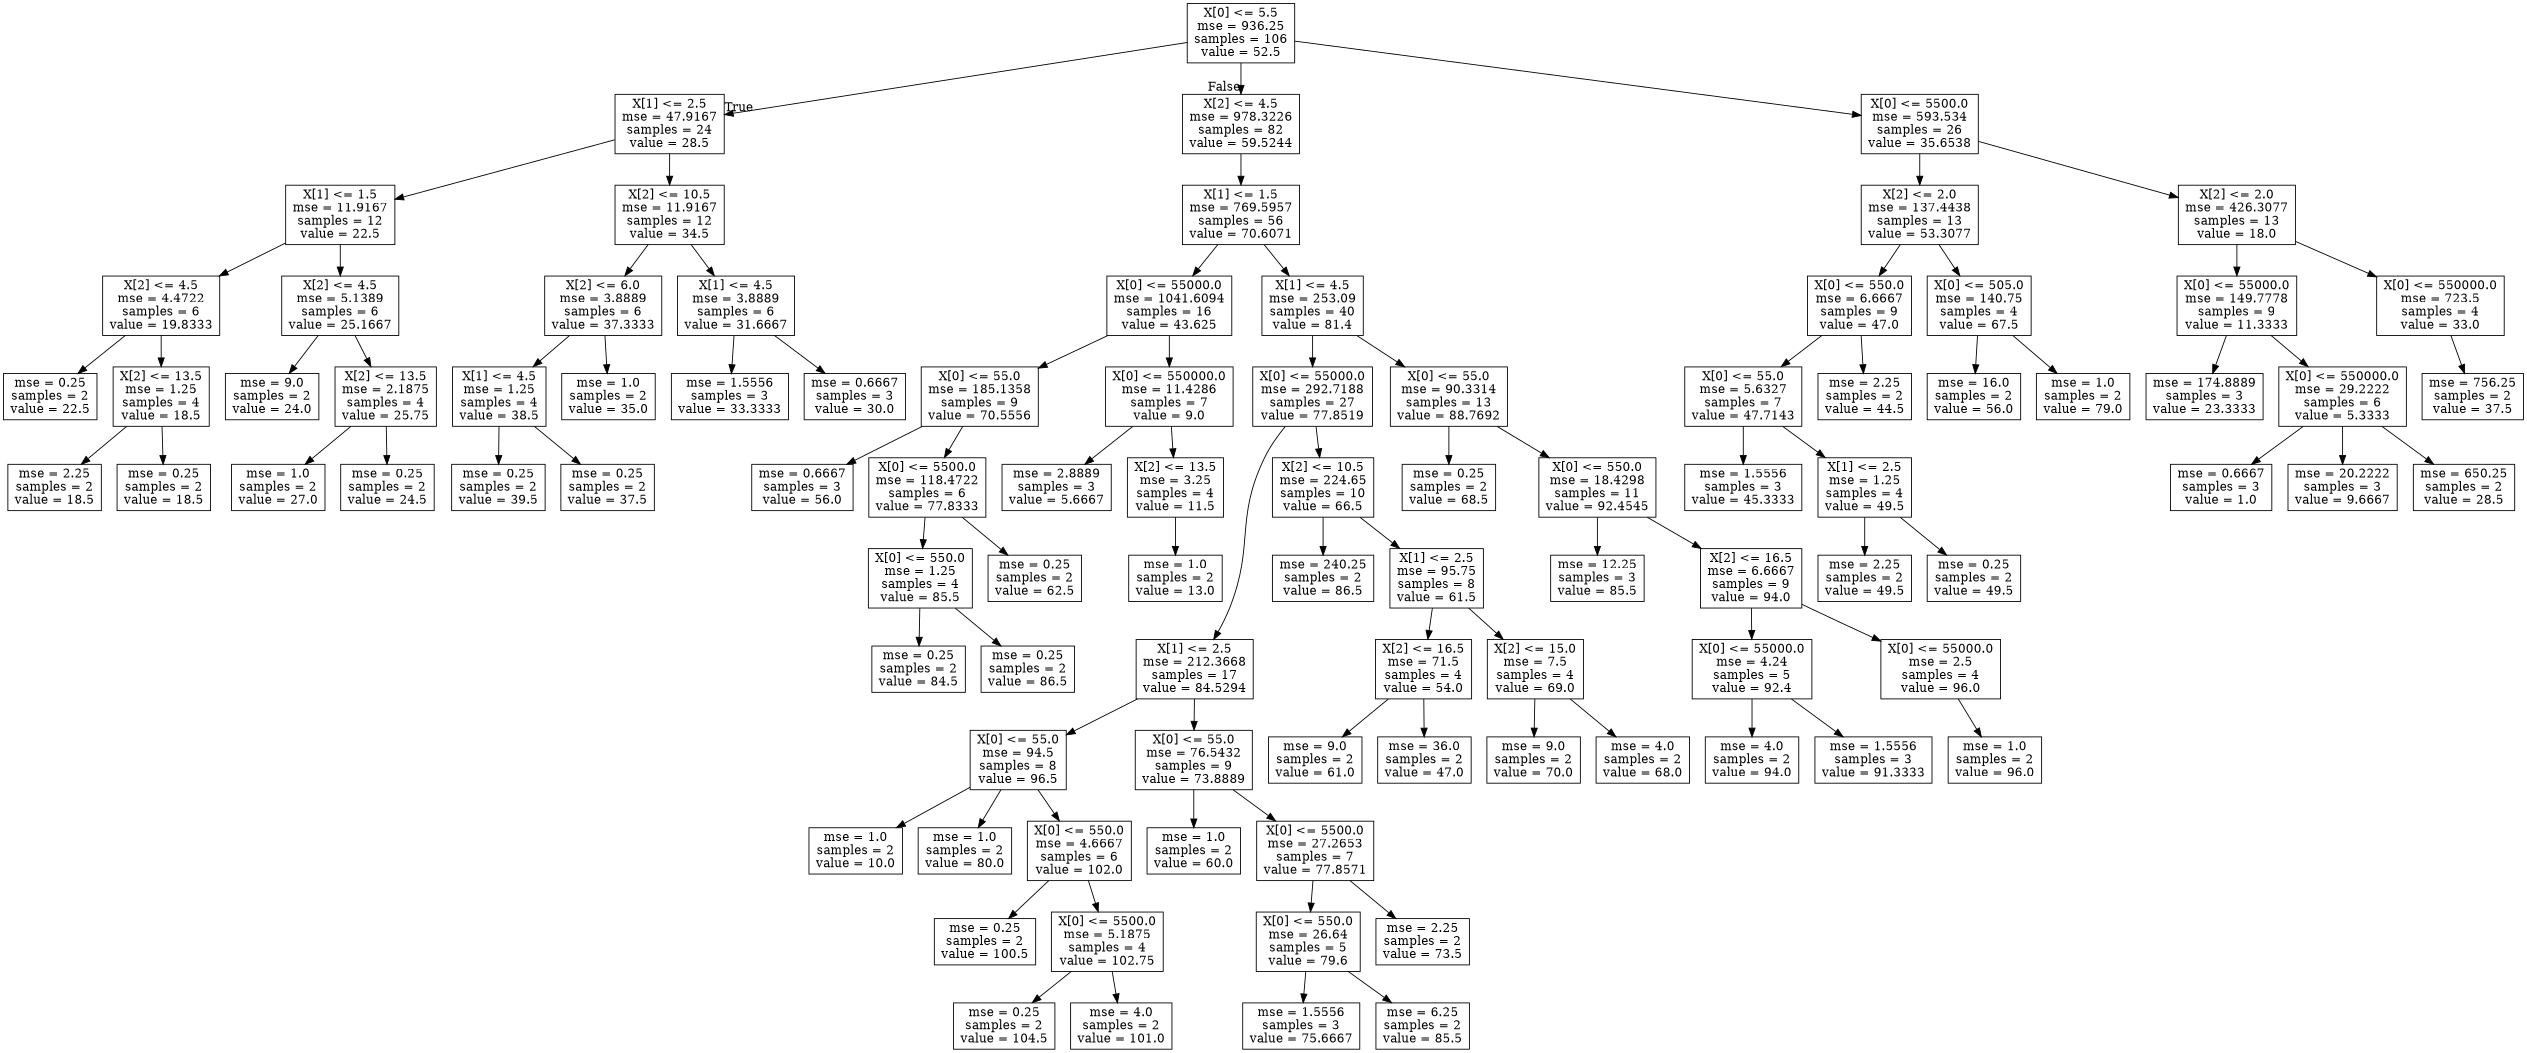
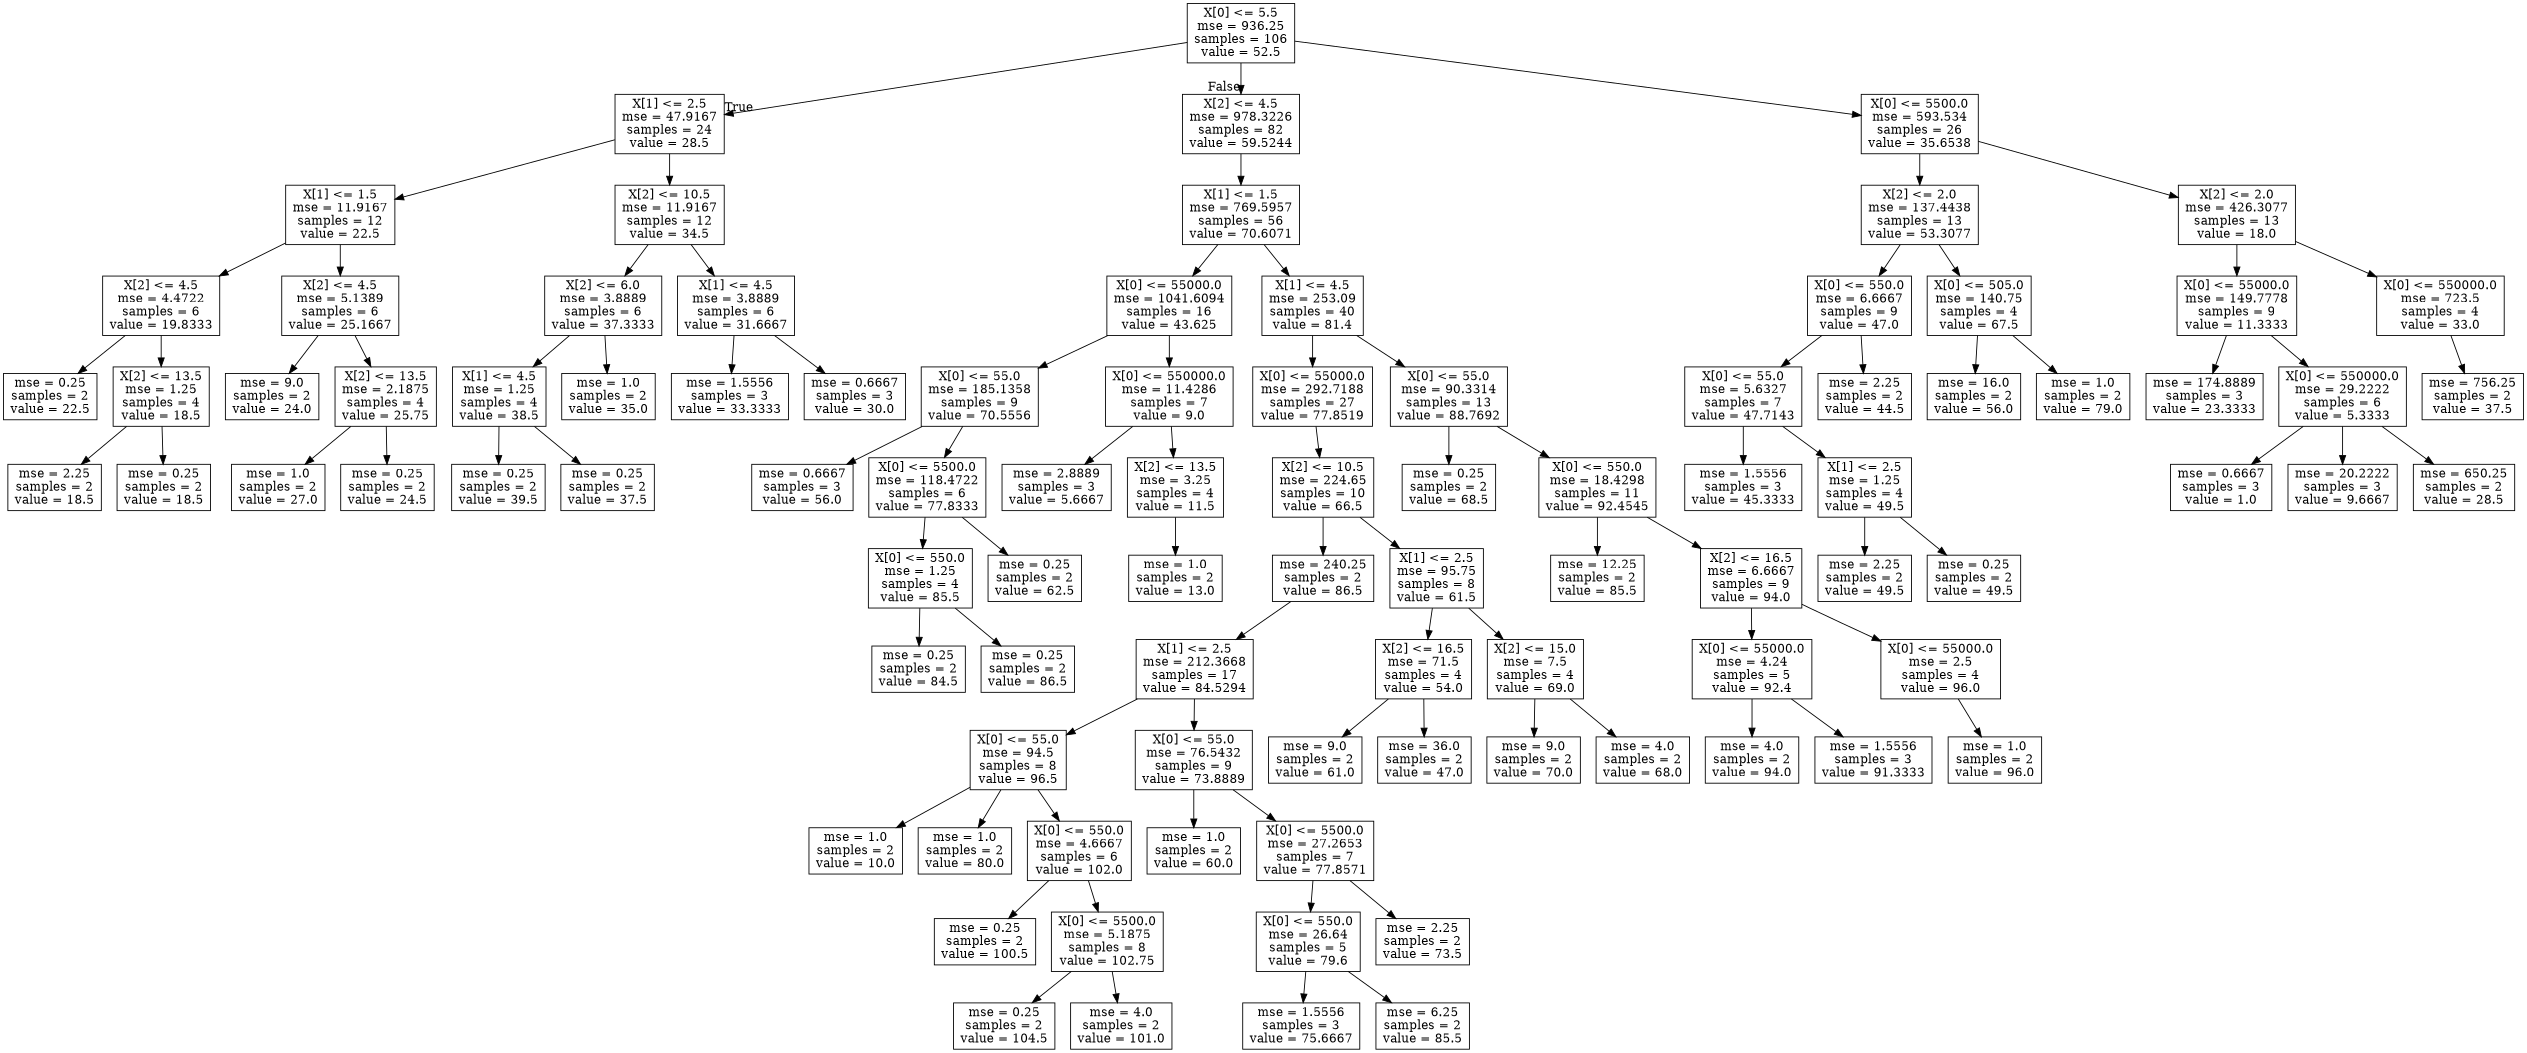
edge "X[0] <= 55000.0 mse = 292.7188 samples = 27 value = 77.8519" -> "X[1] <= 2.5 mse = 212.3668 samples = 17 value = 84.5294": now "mse = 240.25 samples = 2 value = 86.5" -> "X[1] <= 2.5 mse = 212.3668 samples = 17 value = 84.5294"
node "mse = 12.25 samples = 3 value = 85.5": label "mse = 12.25 samples = 3 value = 85.5" -> "mse = 12.25 samples = 2 value = 85.5"
node "X[0] <= 5500.0 mse = 5.1875 samples = 4 value = 102.75": label "X[0] <= 5500.0 mse = 5.1875 samples = 4 value = 102.75" -> "X[0] <= 5500.0 mse = 5.1875 samples = 8 value = 102.75"
